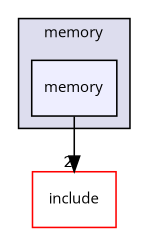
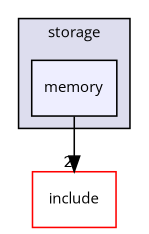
cluster "memory": label "memory" -> "storage"
